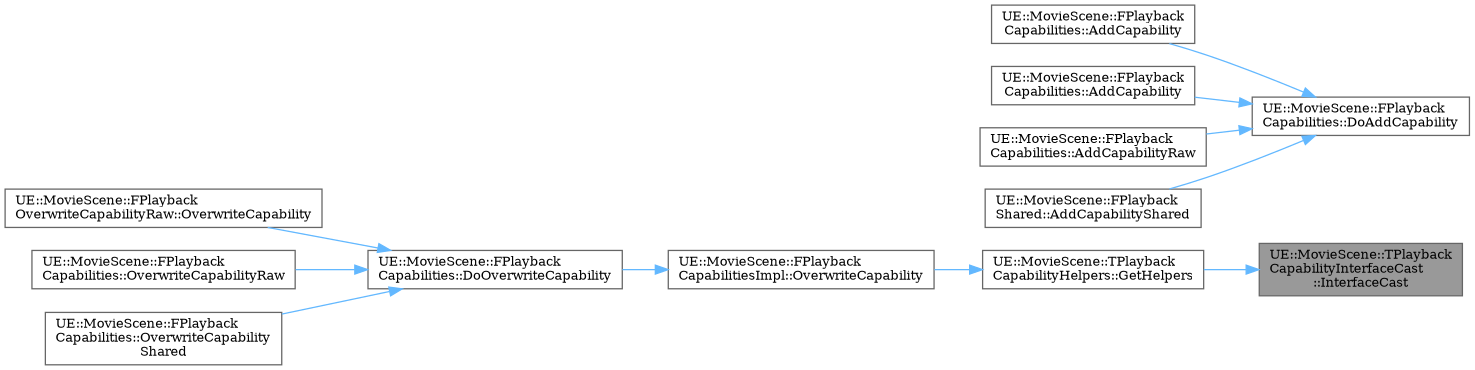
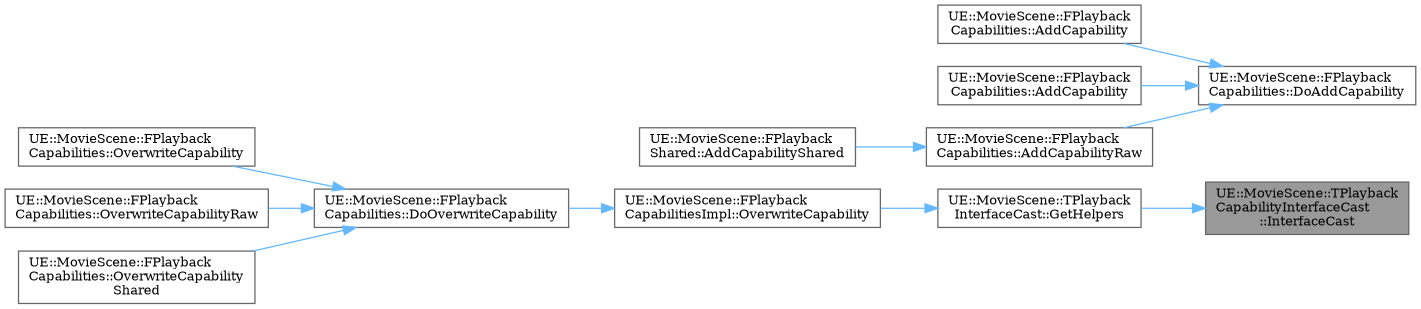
edge "UE::MovieScene::FPlayback Shared::AddCapabilityShared" -> "UE::MovieScene::FPlayback Capabilities::DoAddCapability": now "UE::MovieScene::FPlayback Shared::AddCapabilityShared" -> "UE::MovieScene::FPlayback Capabilities::AddCapabilityRaw"
node "UE::MovieScene::FPlayback OverwriteCapabilityRaw::OverwriteCapability": label "UE::MovieScene::FPlayback OverwriteCapabilityRaw::OverwriteCapability" -> "UE::MovieScene::FPlayback Capabilities::OverwriteCapability"
node "UE::MovieScene::TPlayback CapabilityHelpers::GetHelpers": label "UE::MovieScene::TPlayback CapabilityHelpers::GetHelpers" -> "UE::MovieScene::TPlayback InterfaceCast::GetHelpers"
